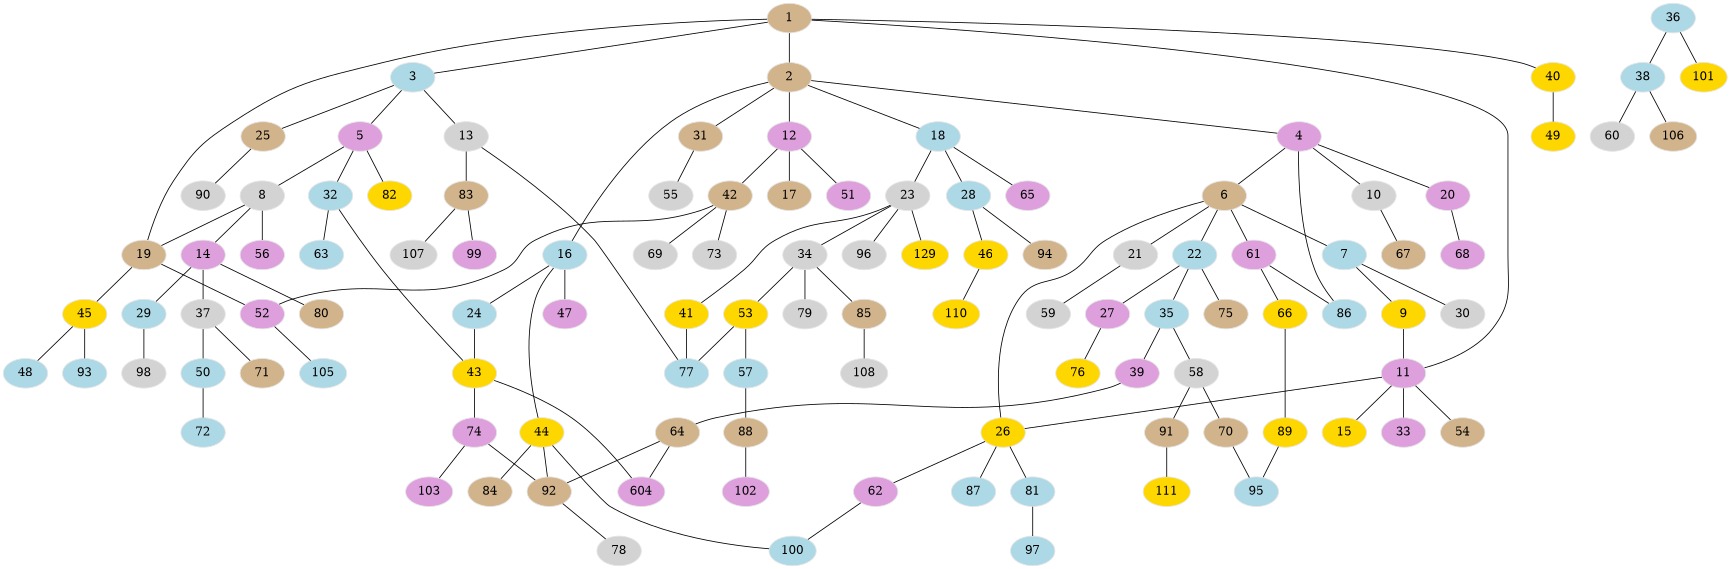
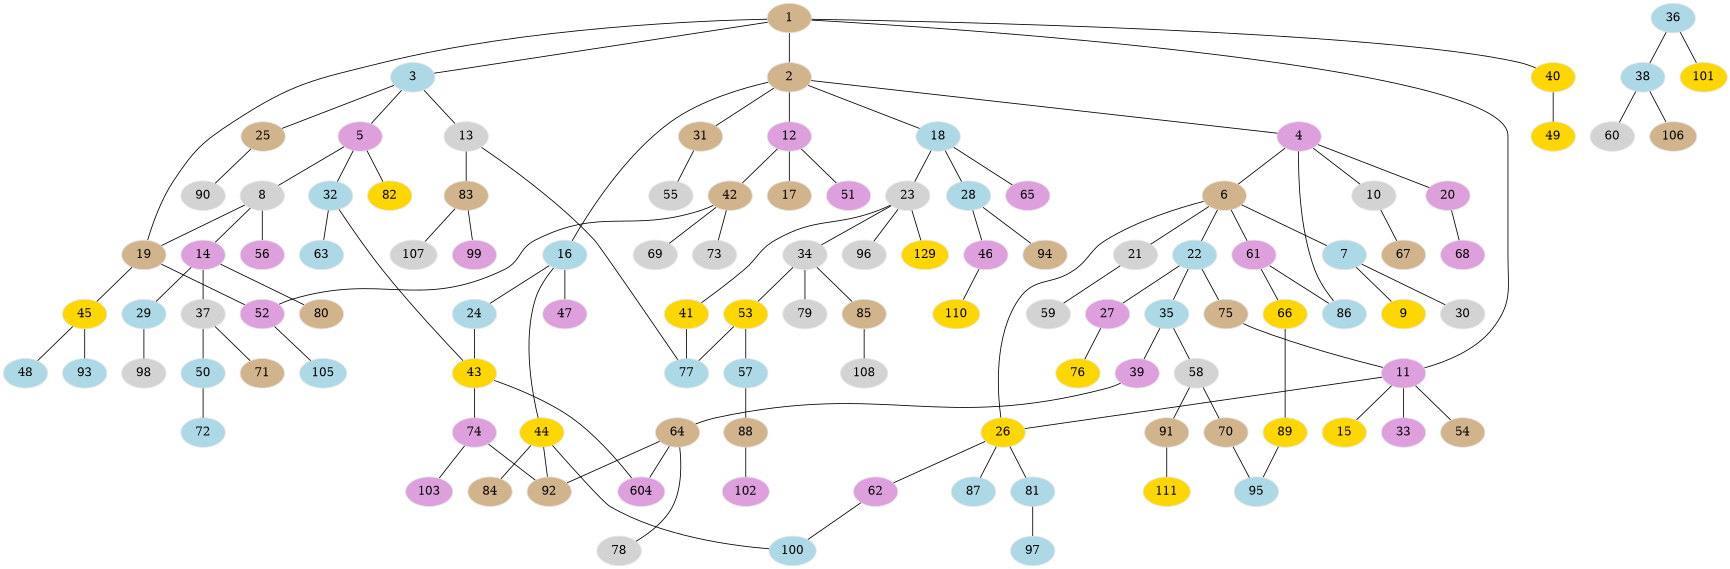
node "46": fillcolor gold -> plum
edge "9" -- "11": now "75" -- "11"
edge "92" -- "78": now "64" -- "78"
